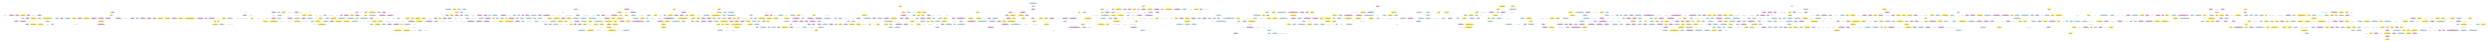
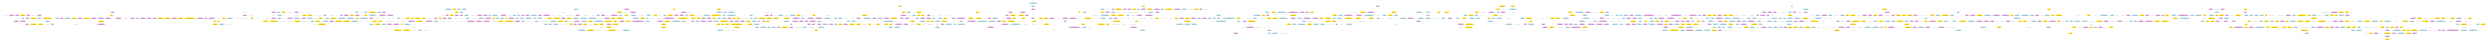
node "Dyspareunia": removed
